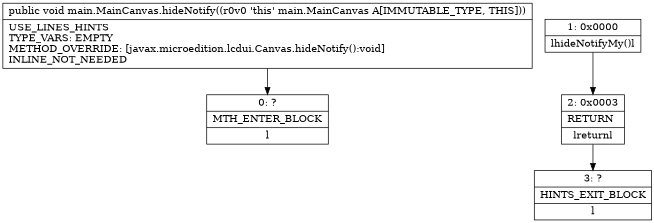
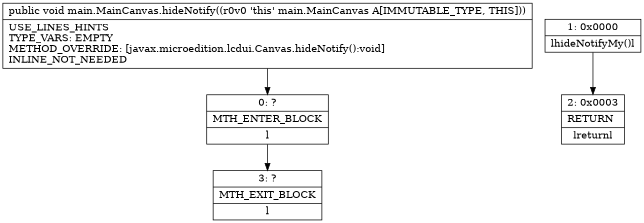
edge "2: 0x0003" -> "3: ?": now "0: ?" -> "3: ?"
node "3: ?": text "HINTS_EXIT_BLOCK" -> "MTH_EXIT_BLOCK"
